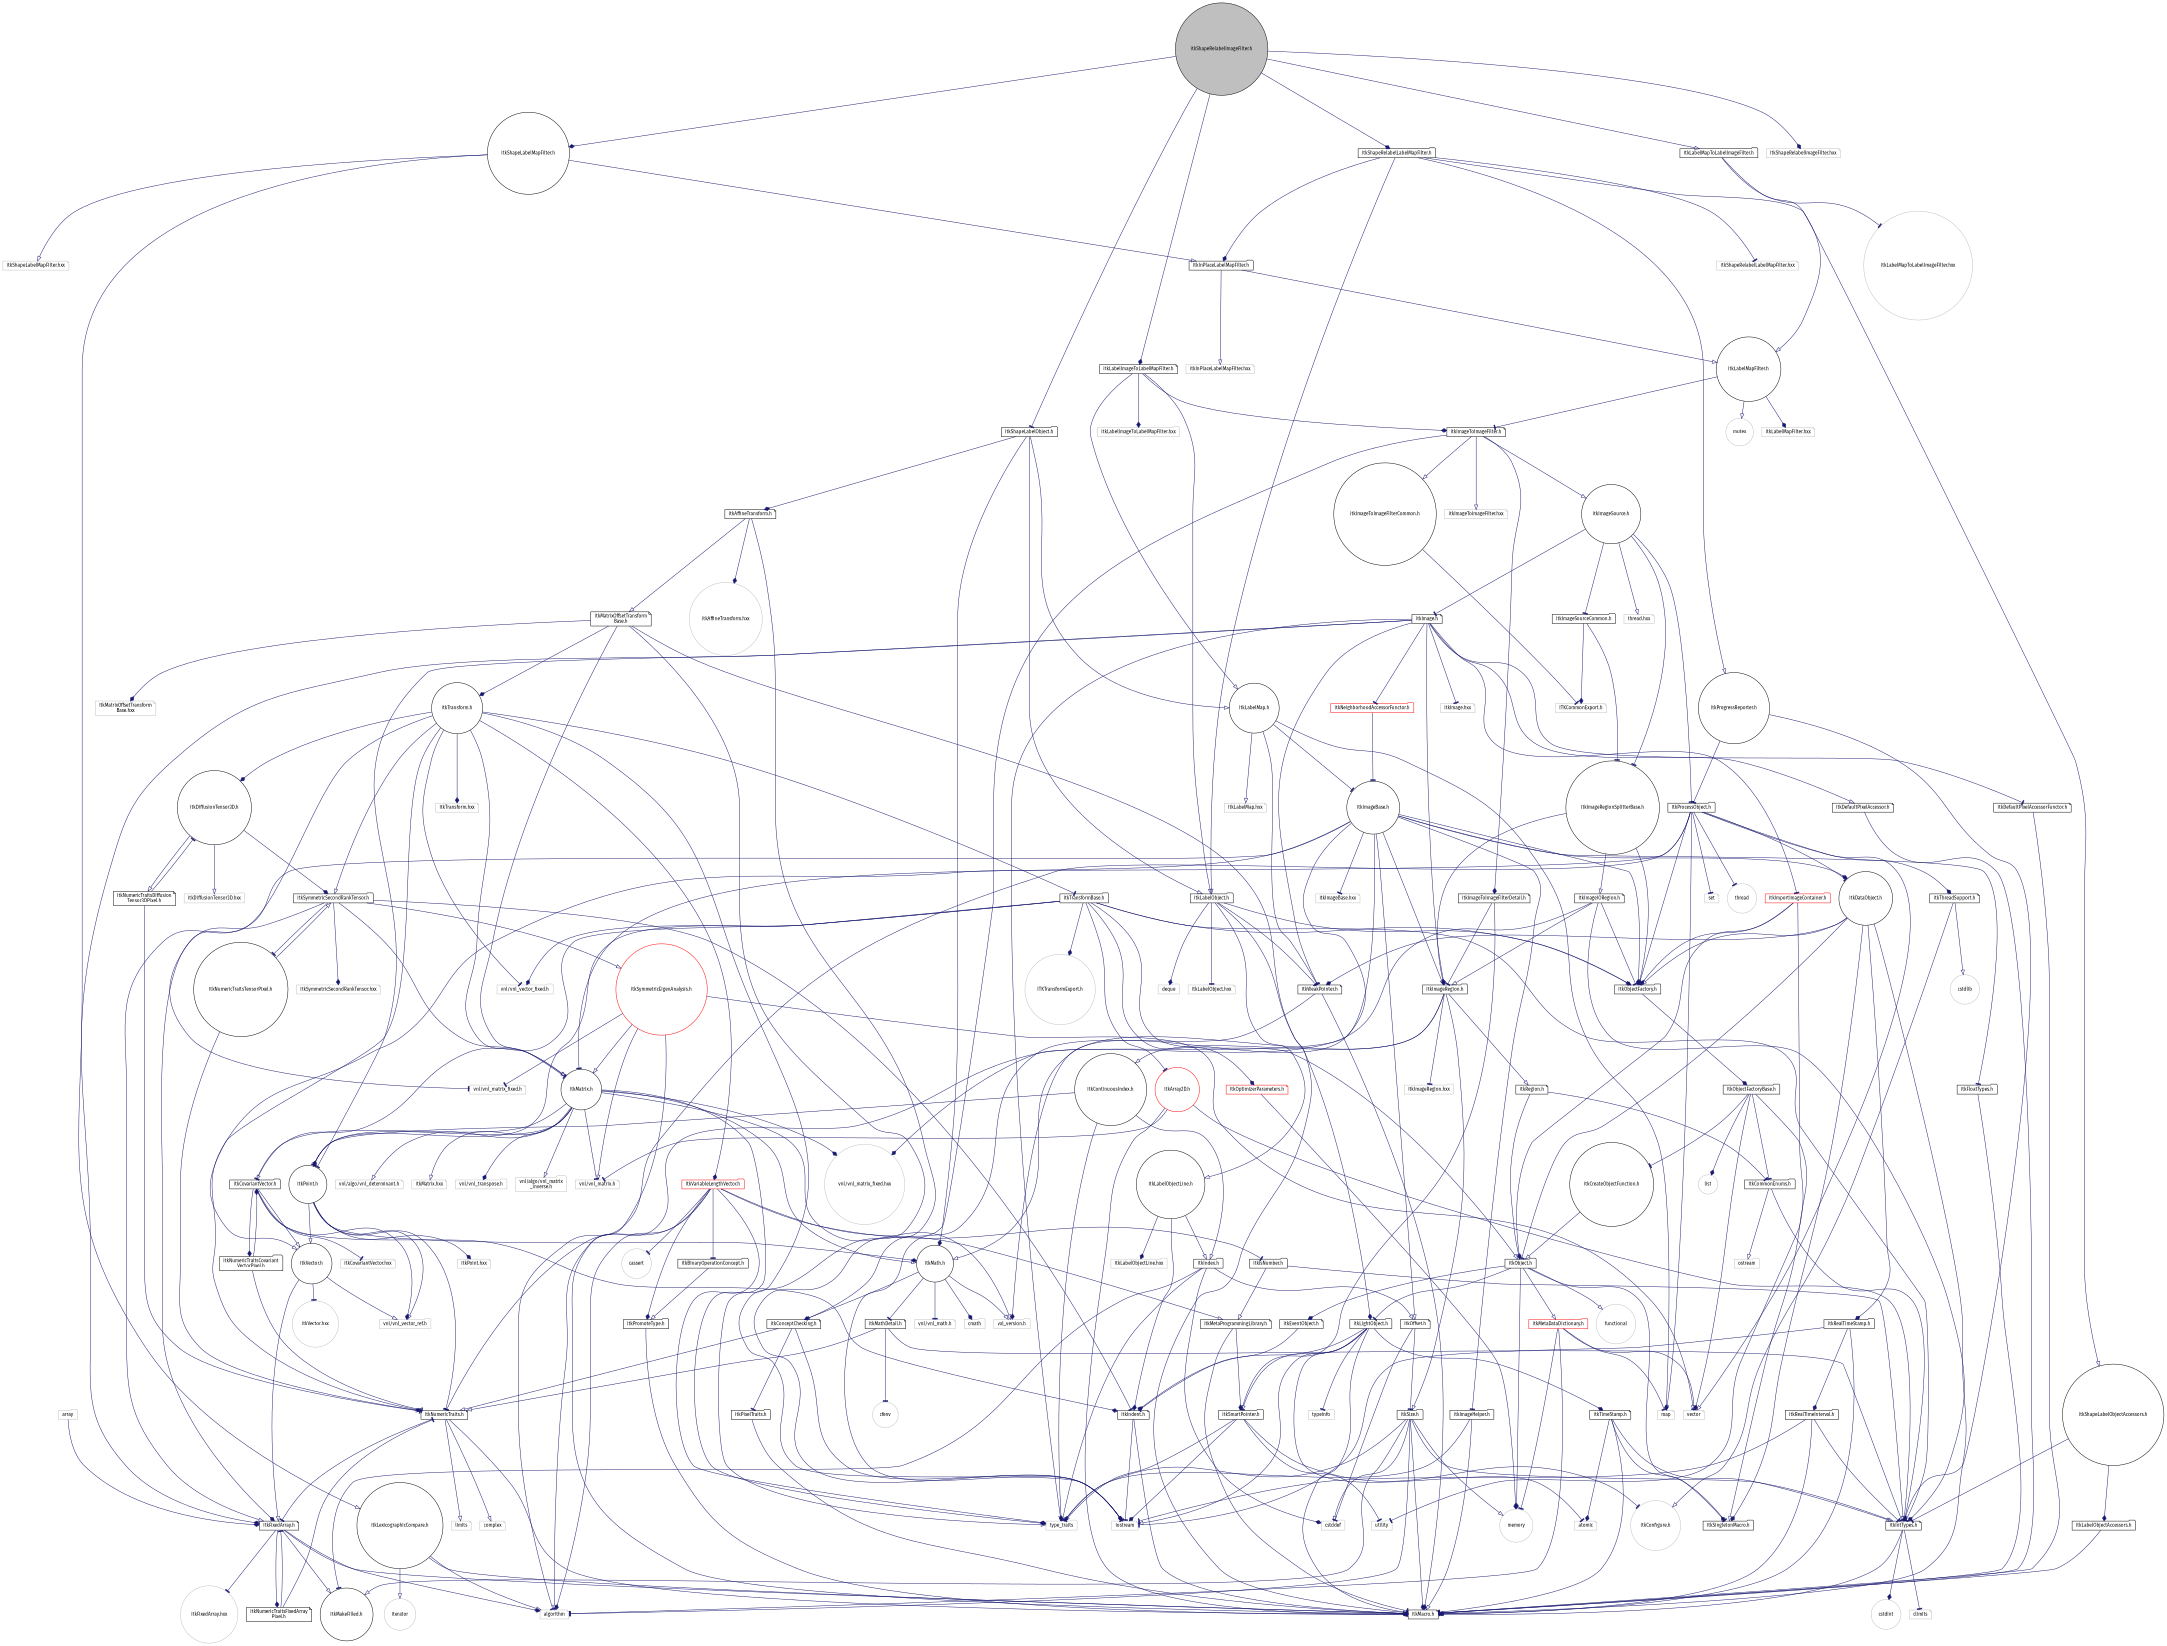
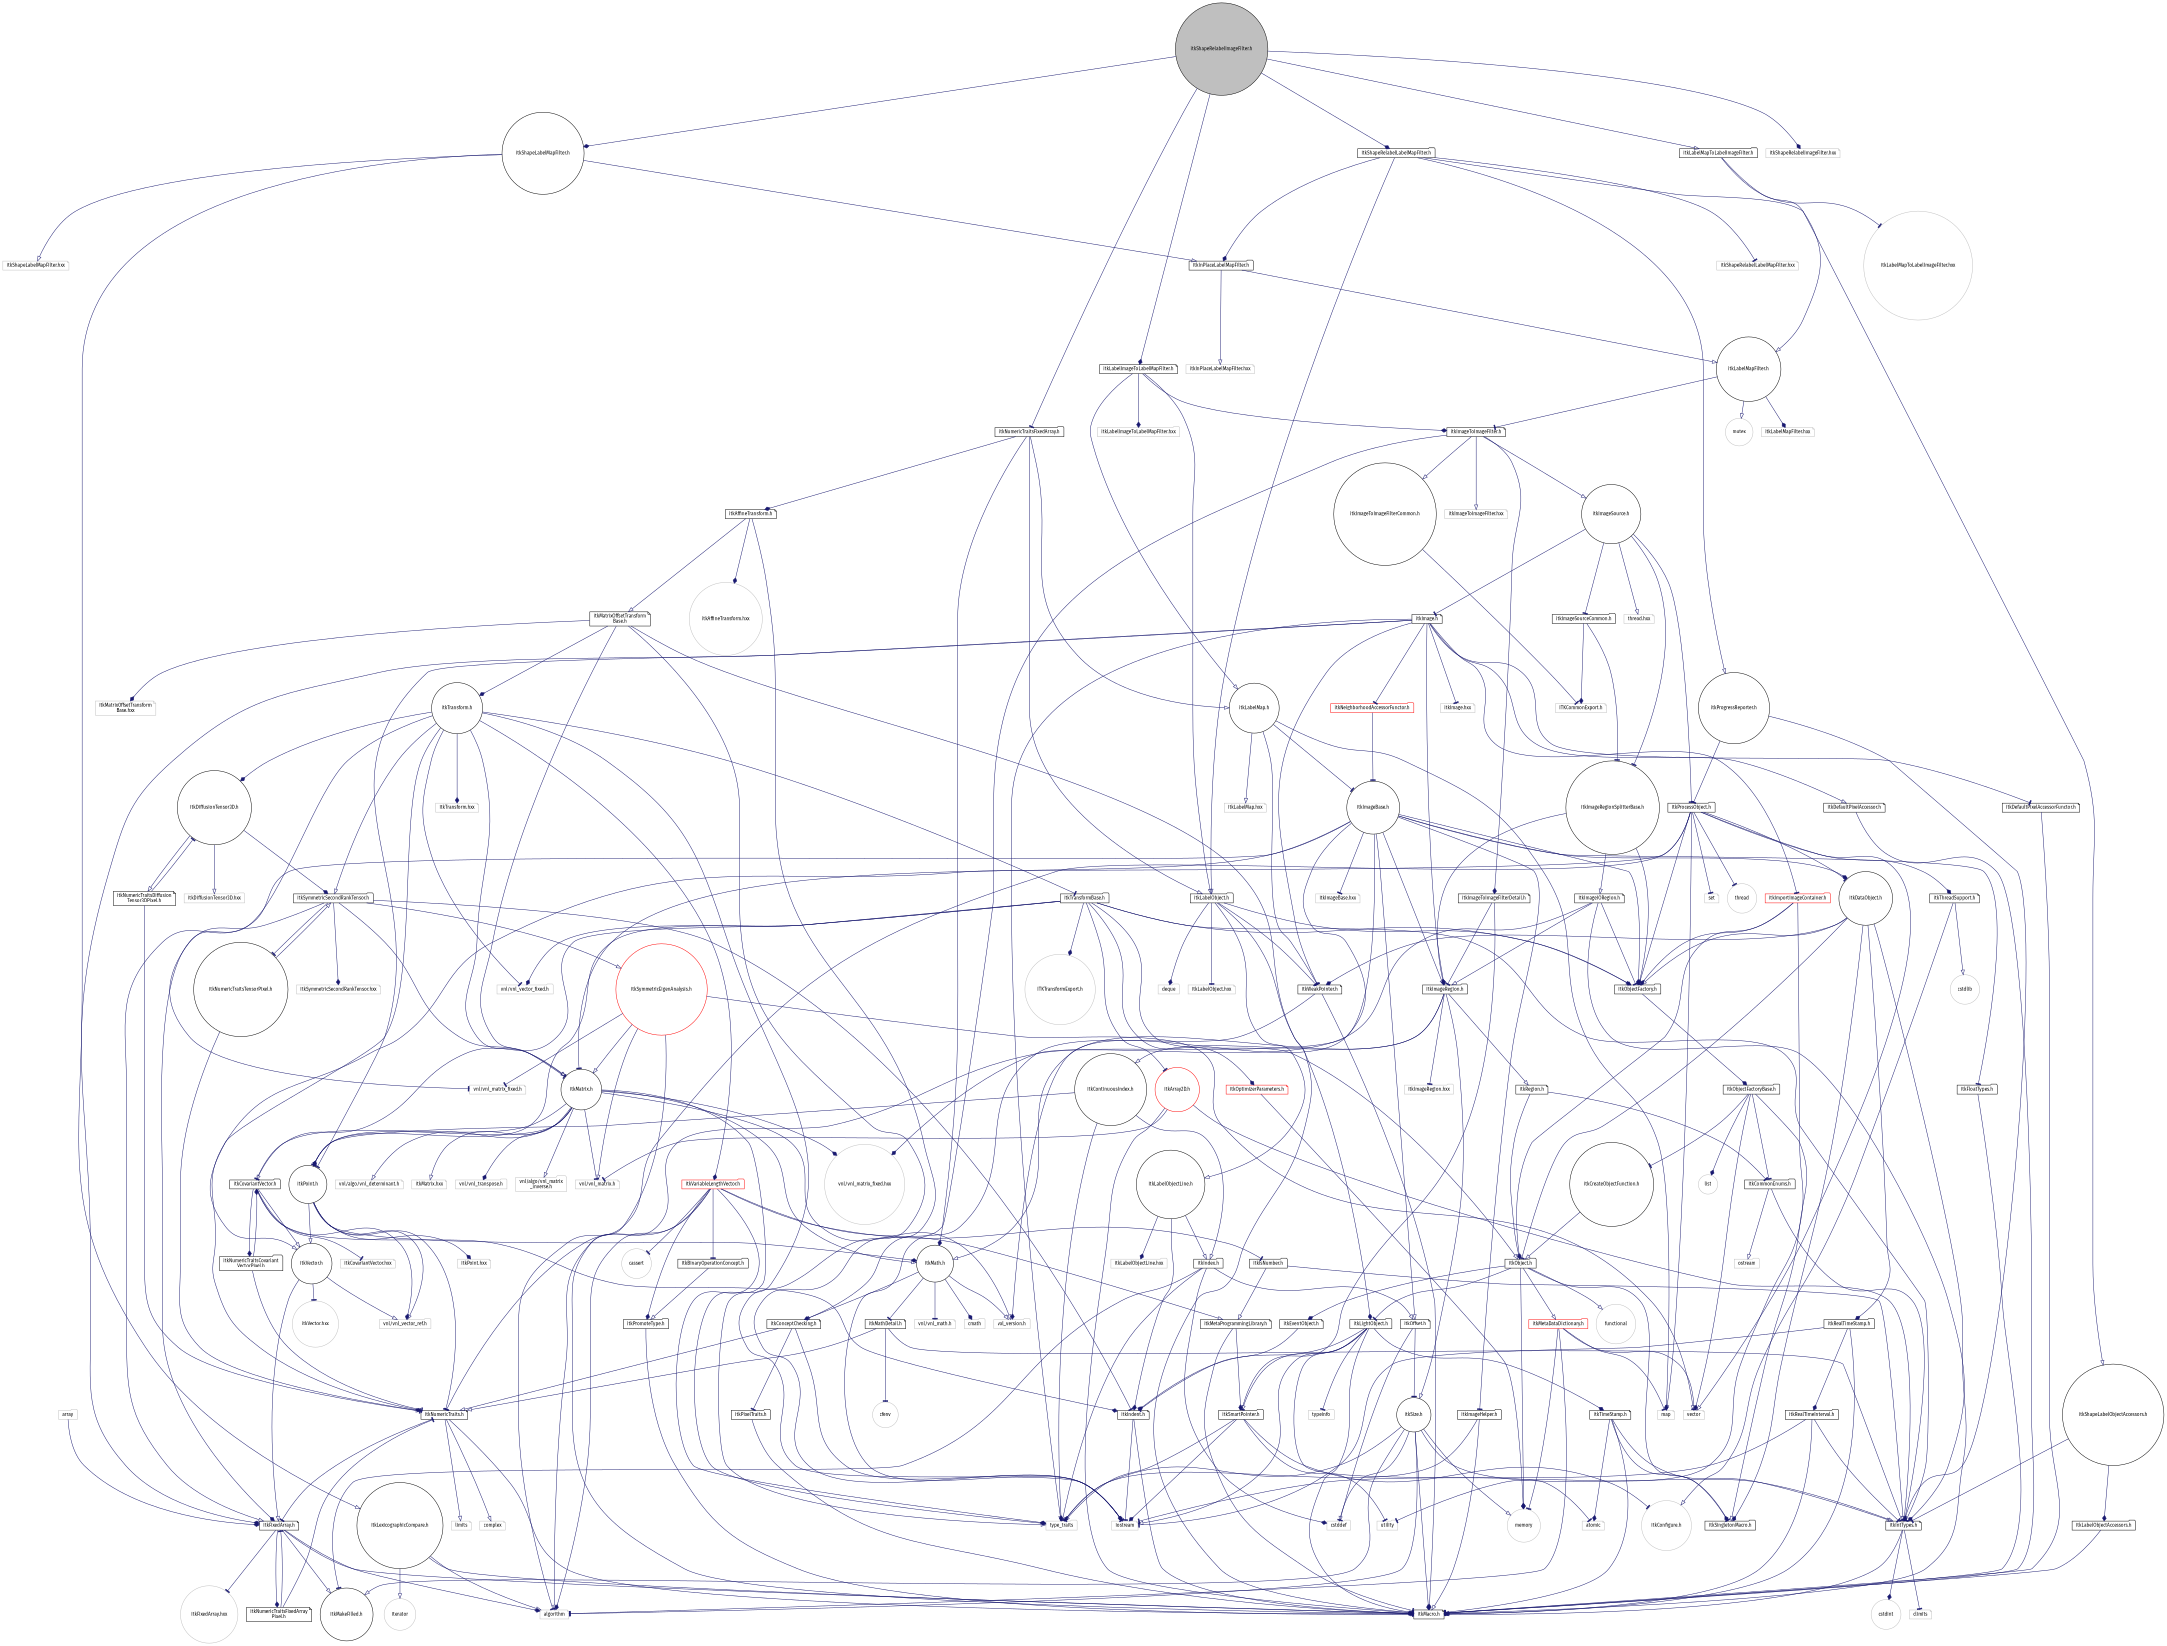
node "itkShapeLabelObject.h": label "itkShapeLabelObject.h" -> "itkNumericTraitsFixedArray.h"
node "itkSize.h": shape folder -> circle
